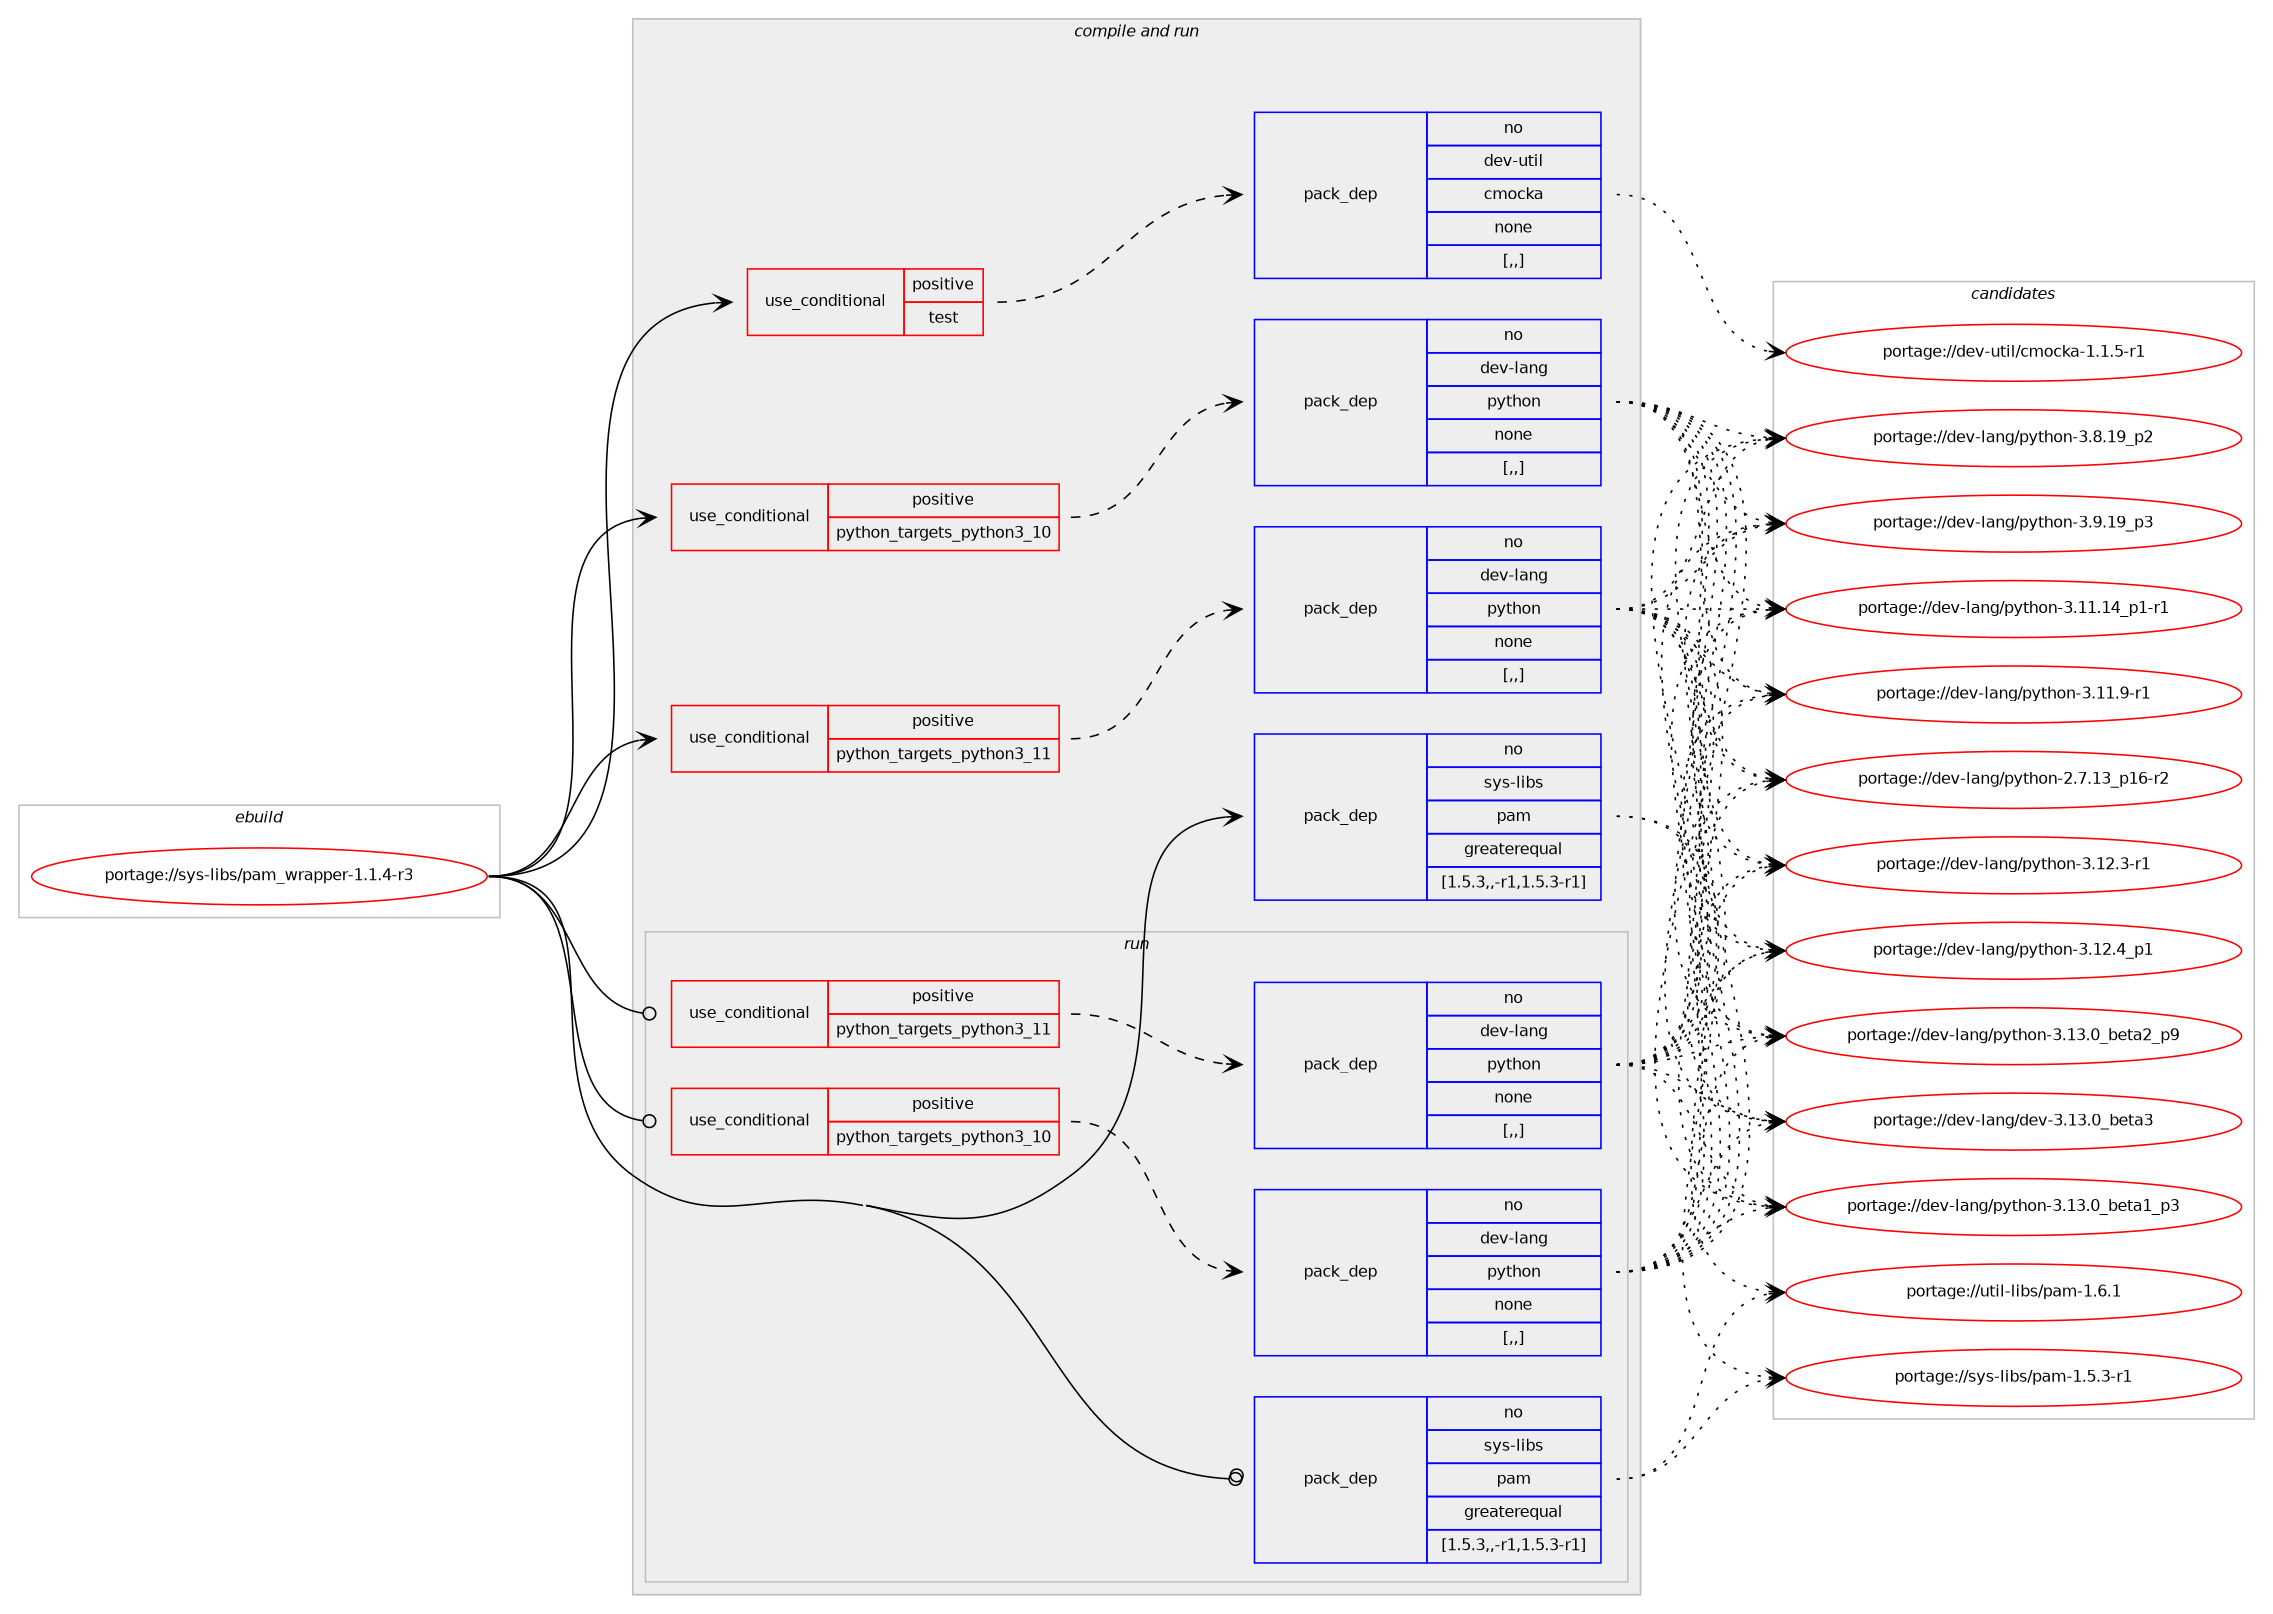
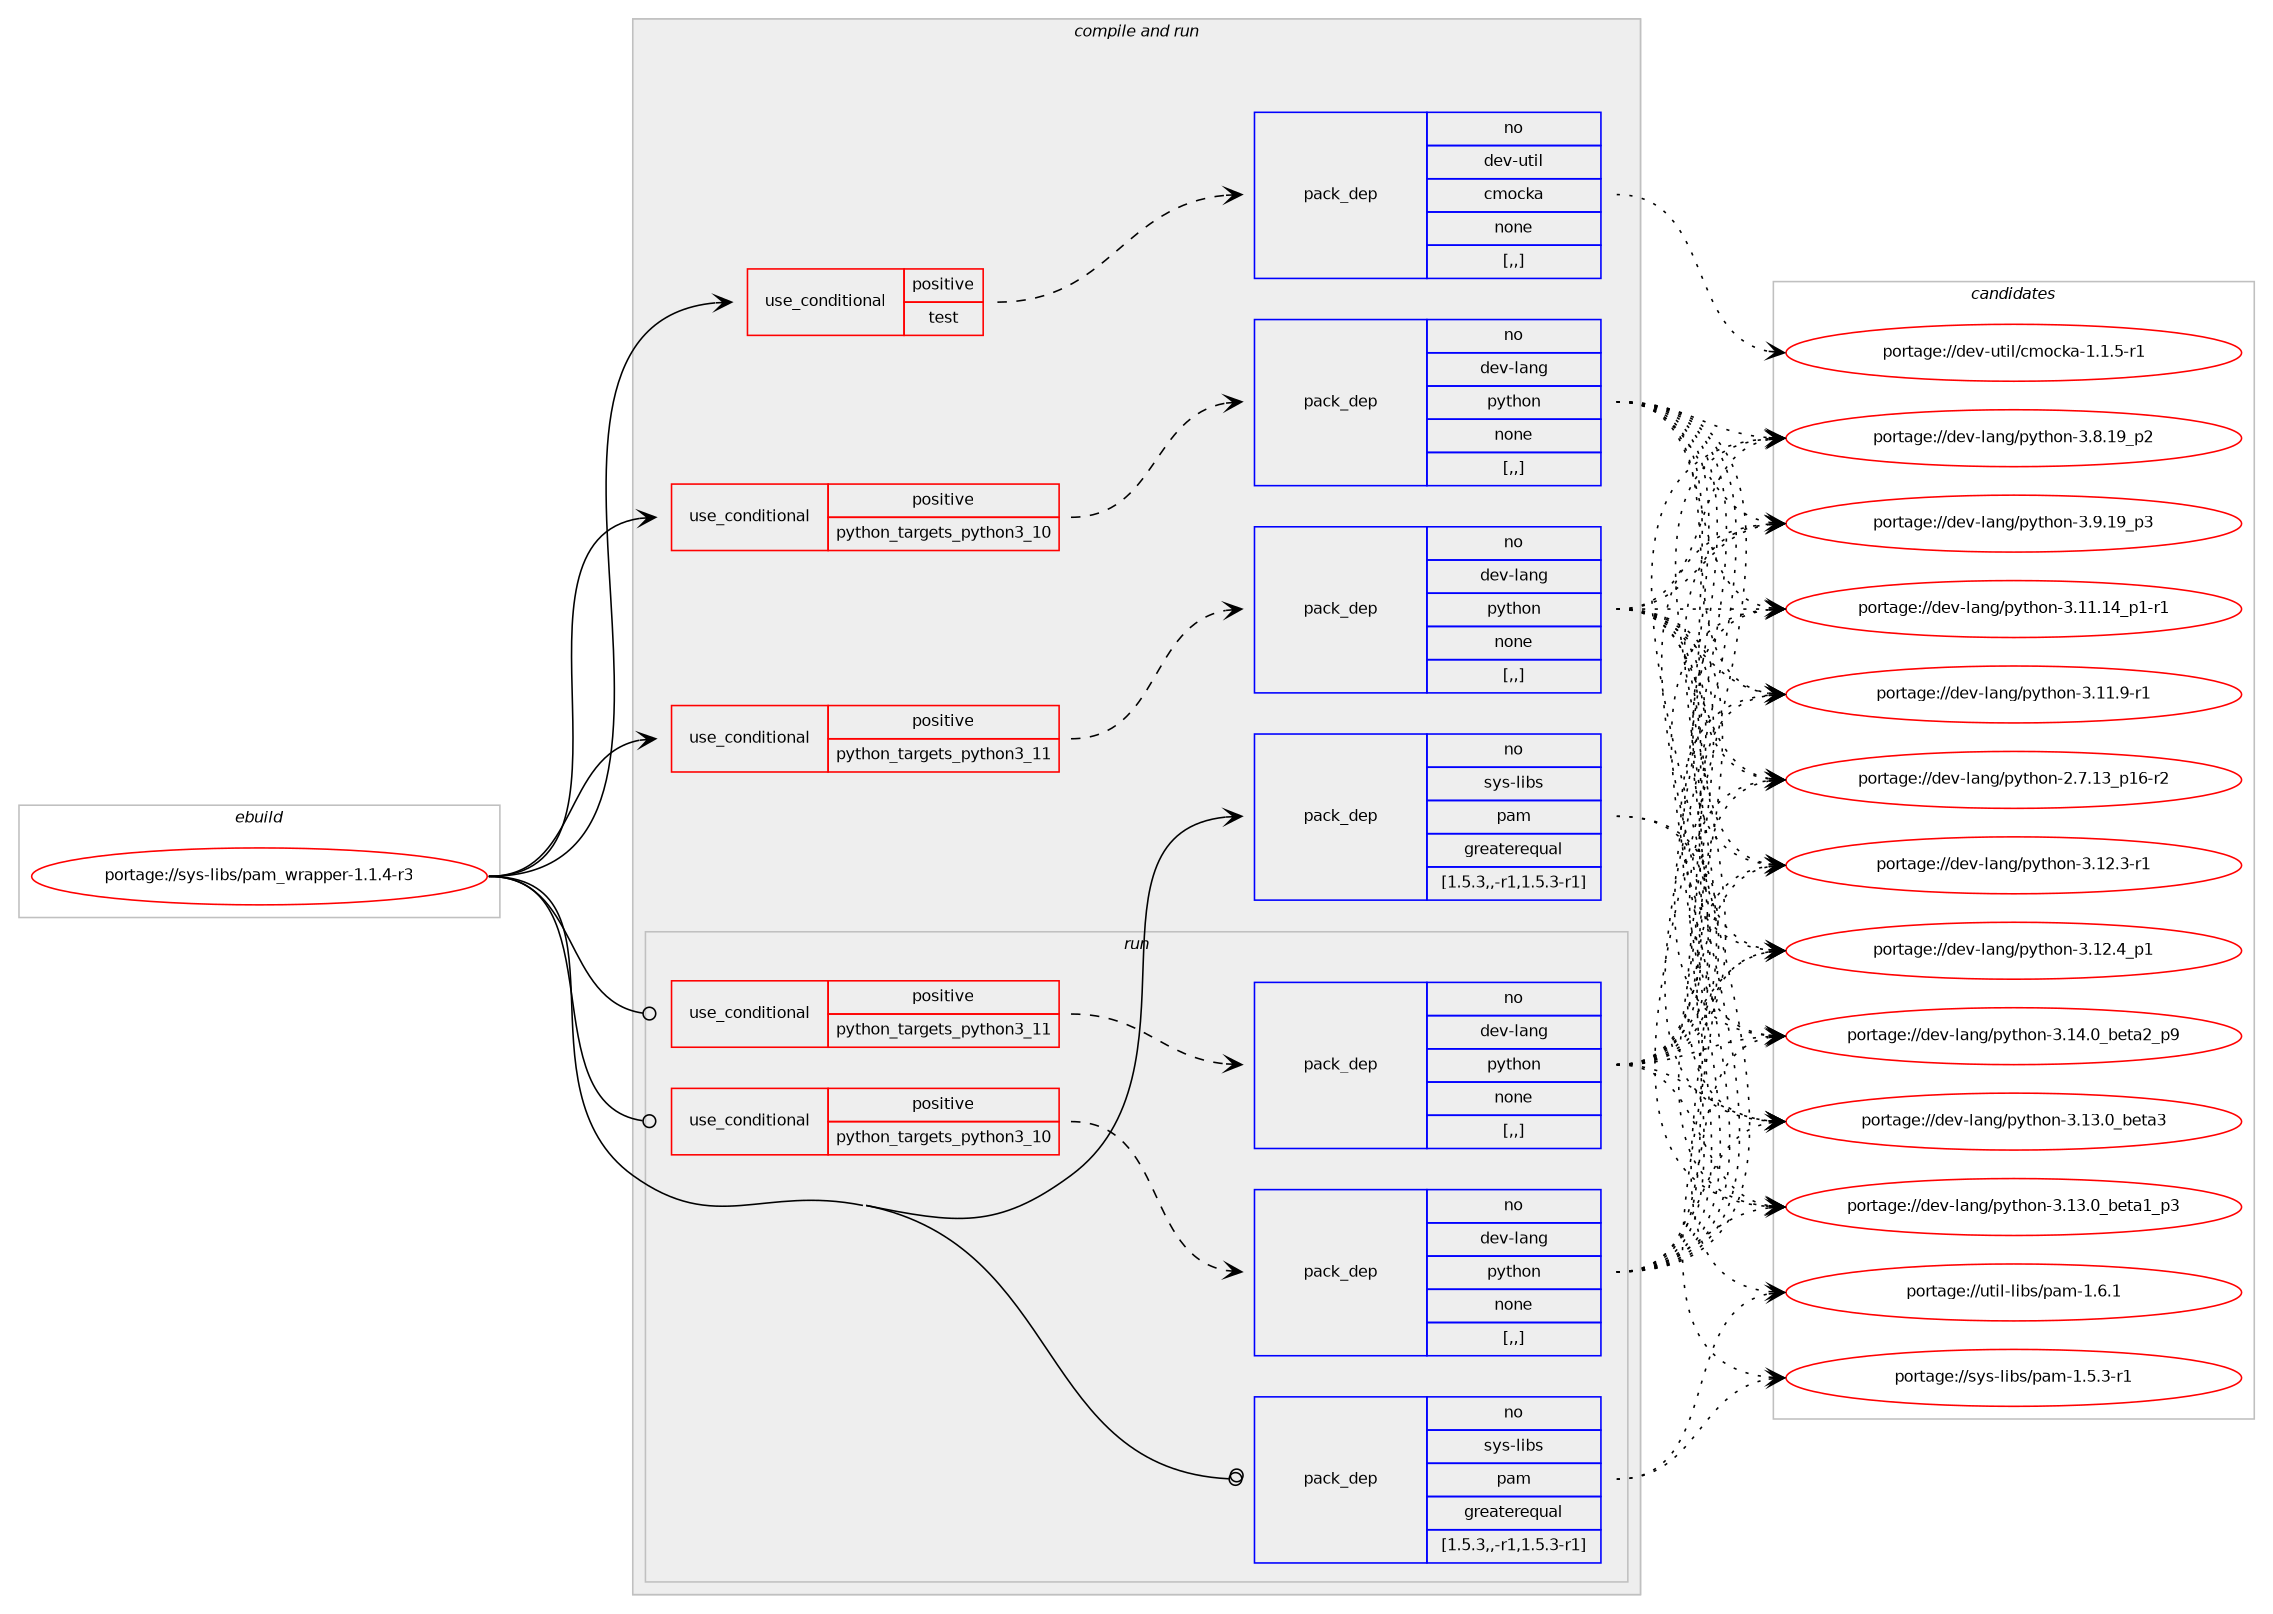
node "portage://dev-lang/python-3.13.0_beta2_p9": label "portage://dev-lang/python-3.13.0_beta2_p9" -> "portage://dev-lang/python-3.14.0_beta2_p9"
node "portage://dev-lang/dev-3.13.0_beta3": label "portage://dev-lang/dev-3.13.0_beta3" -> "portage://dev-lang/python-3.13.0_beta3"
